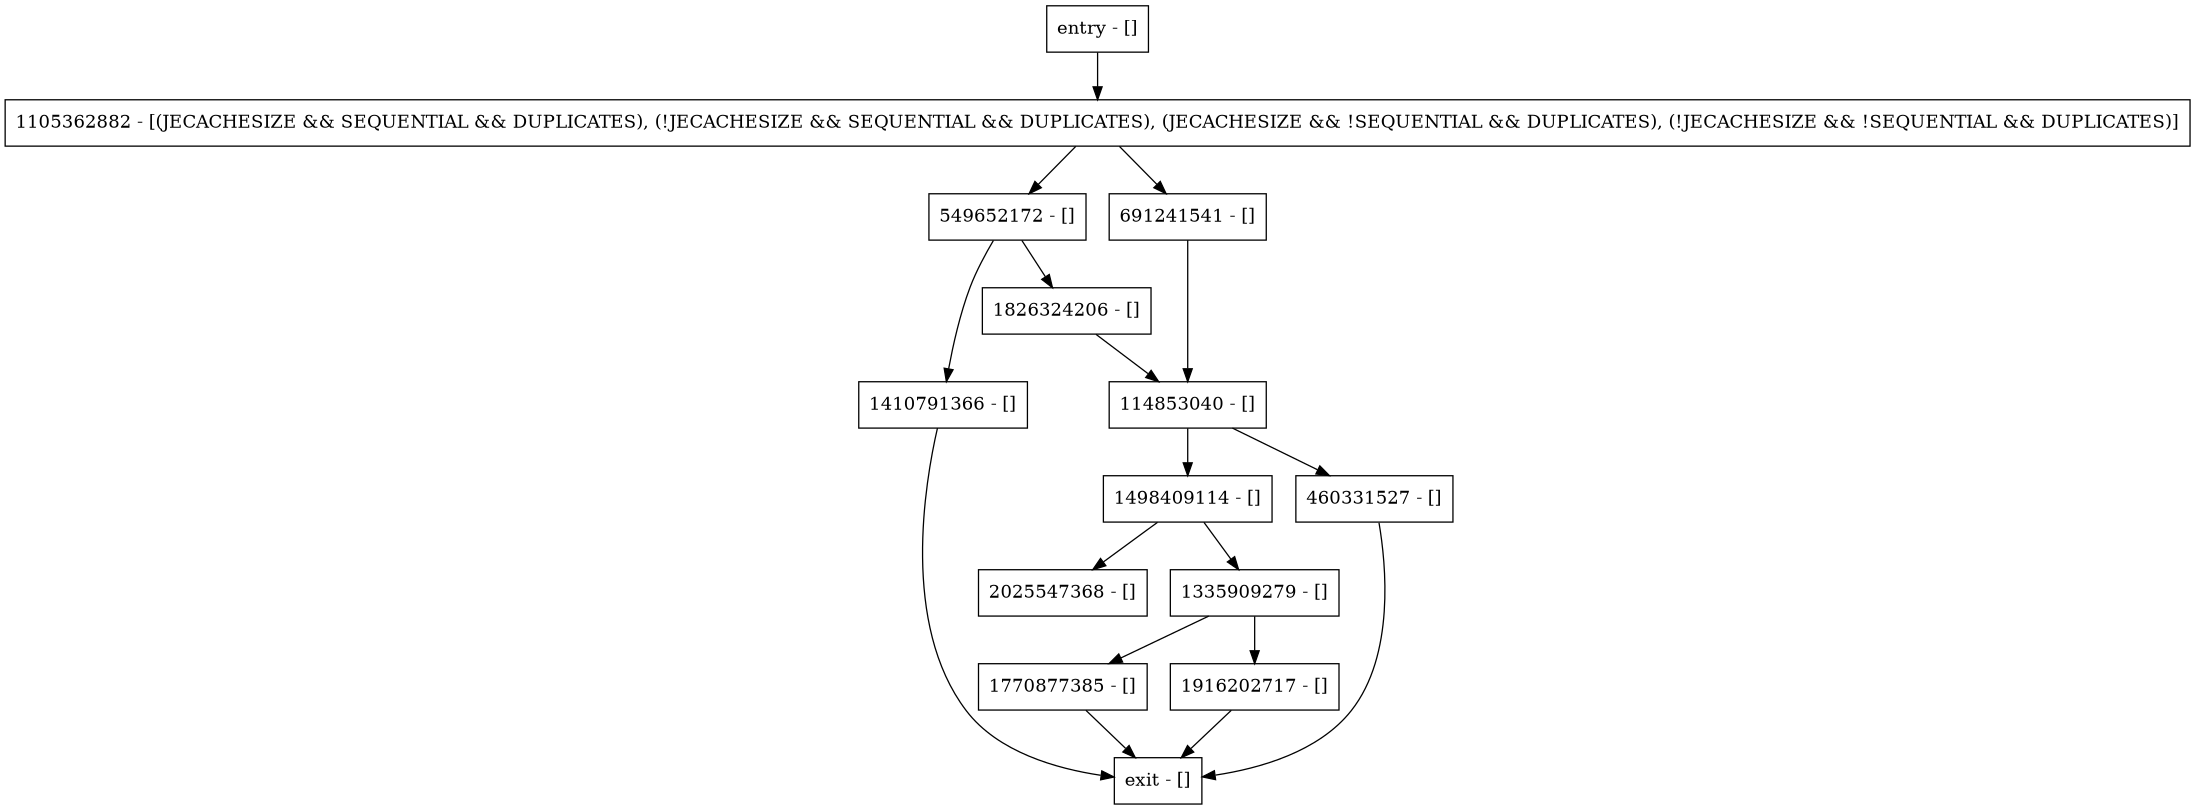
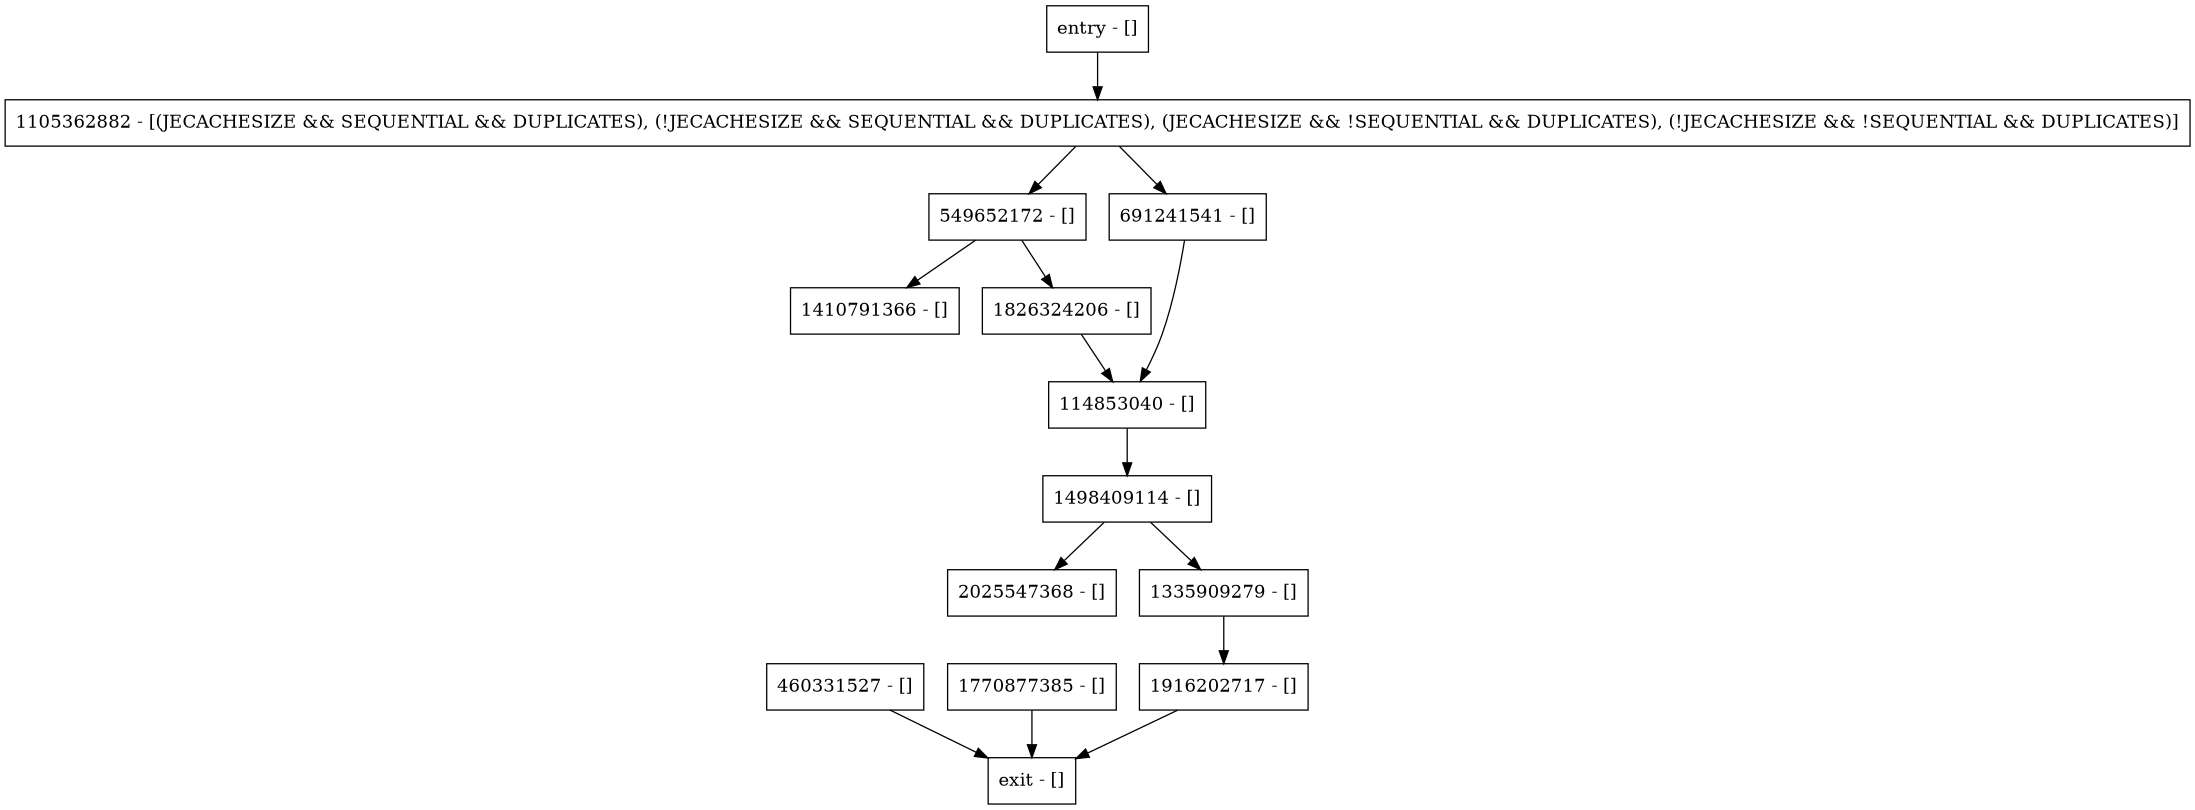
edge "114853040 - []" -> "460331527 - []": removed
edge "1335909279 - []" -> "1770877385 - []": removed
edge "1410791366 - []" -> "exit - []": removed
